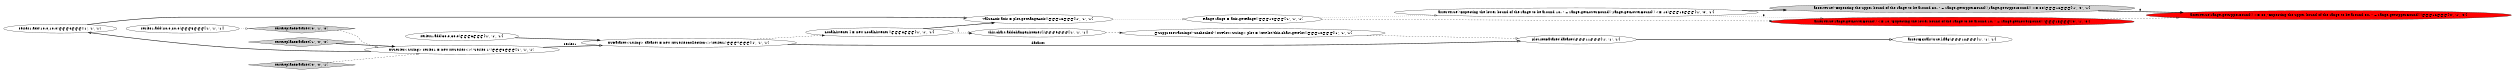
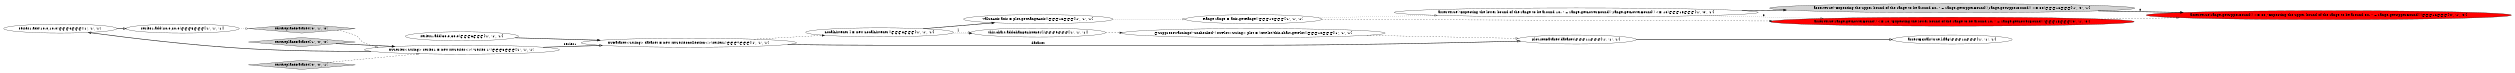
edge "series1.add(10.0,10.0)@@@4@@@['1', '1', '1']" -> "ValueAxis axis = plot.getRangeAxis()@@@13@@@['1', '1', '1']": now "series1.add(10.0,10.0)@@@4@@@['1', '1', '1']" -> "series1.add(20.0,20.0)@@@5@@@['1', '1', '1']"
